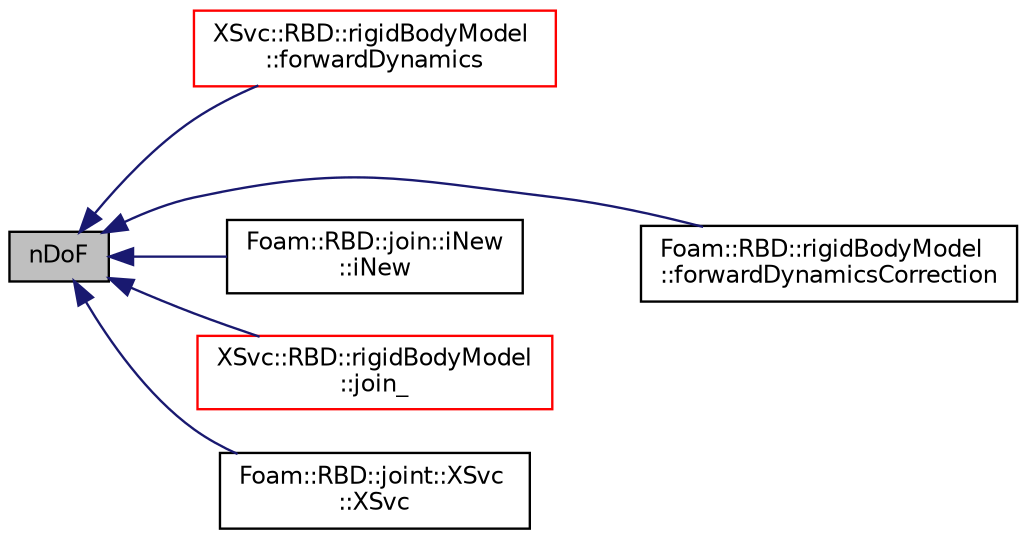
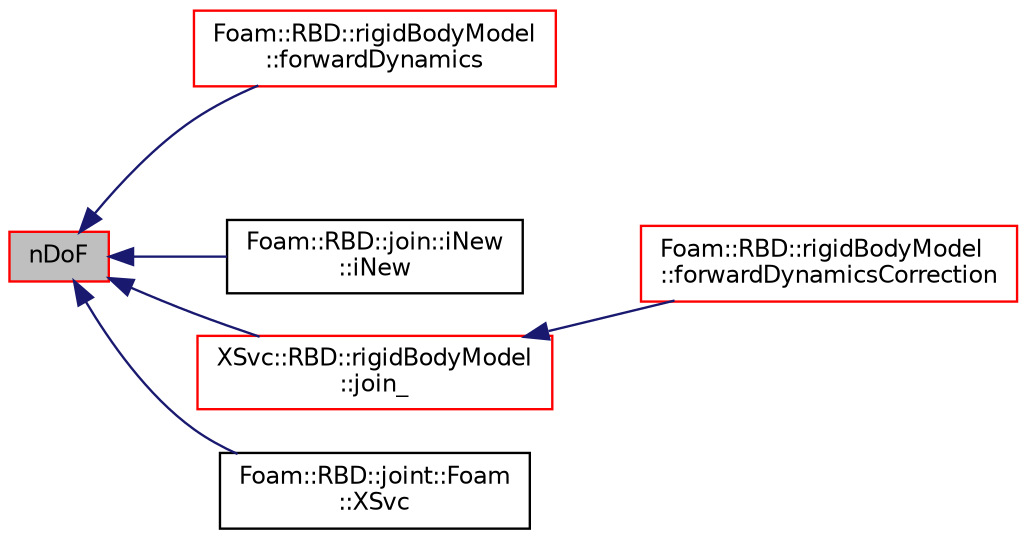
node "XSvc::RBD::rigidBodyModel ::forwardDynamics": label "XSvc::RBD::rigidBodyModel ::forwardDynamics" -> "Foam::RBD::rigidBodyModel ::forwardDynamics"
edge "Foam::RBD::rigidBodyModel ::forwardDynamicsCorrection" -> "nDoF": now "Foam::RBD::rigidBodyModel ::forwardDynamicsCorrection" -> "XSvc::RBD::rigidBodyModel ::join_"
node "nDoF": color black -> red
node "Foam::RBD::rigidBodyModel ::forwardDynamicsCorrection": color black -> red
node "Foam::RBD::joint::XSvc ::XSvc": label "Foam::RBD::joint::XSvc ::XSvc" -> "Foam::RBD::joint::Foam ::XSvc"
